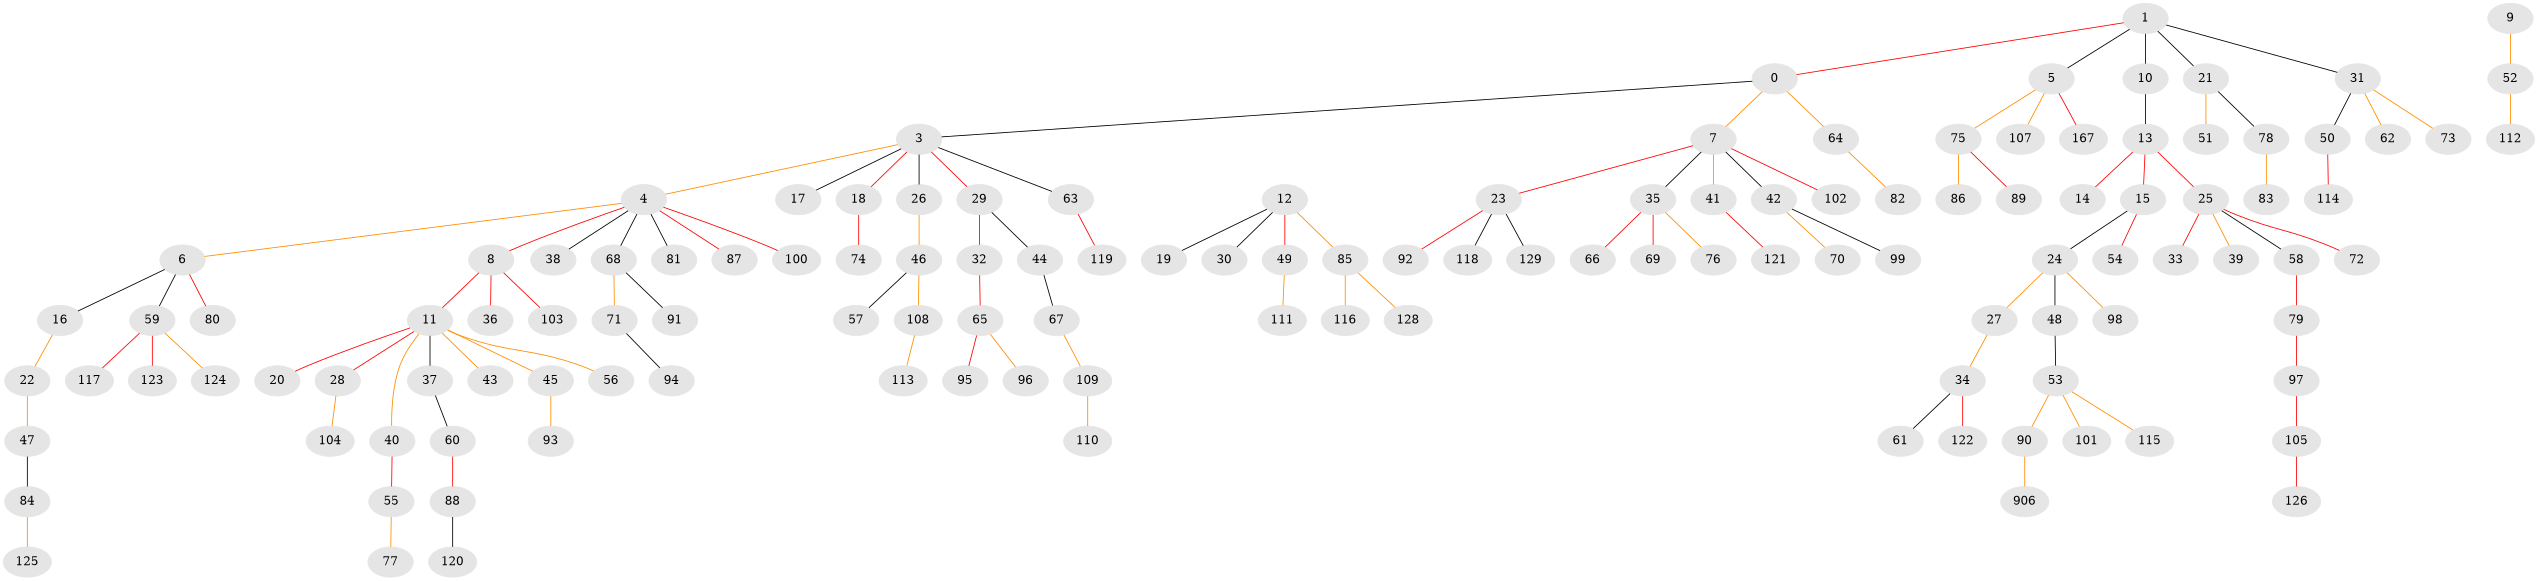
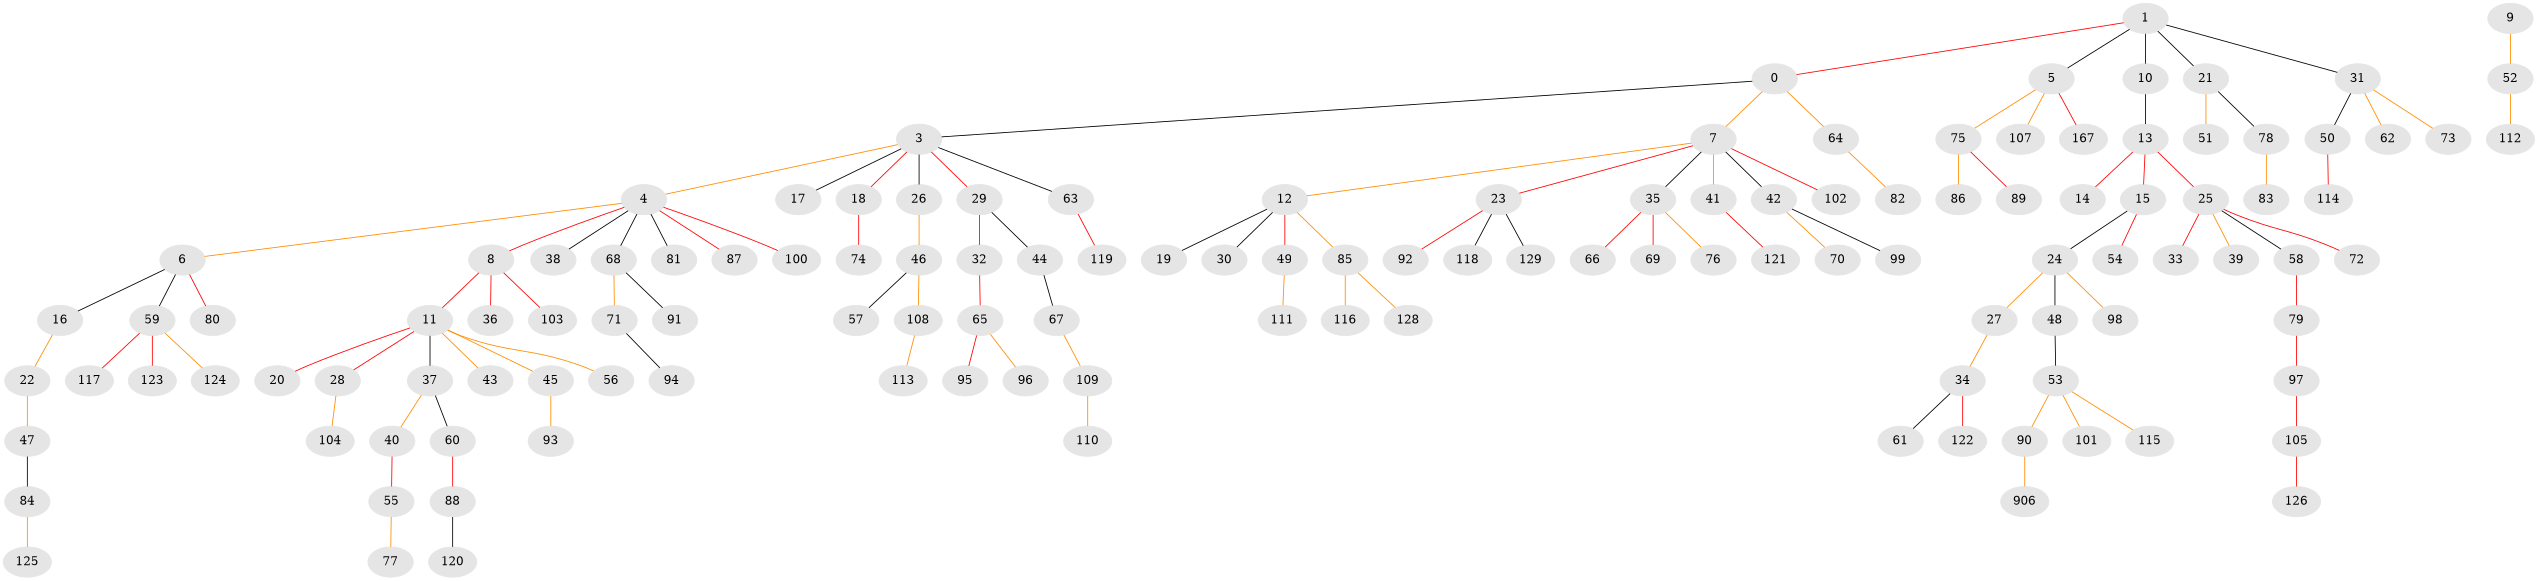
edge "7" -- "12": added
edge "11" -- "40": now "37" -- "40"
